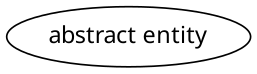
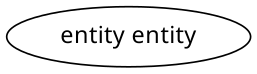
node "abstract entity": label "abstract entity" -> "entity entity"
